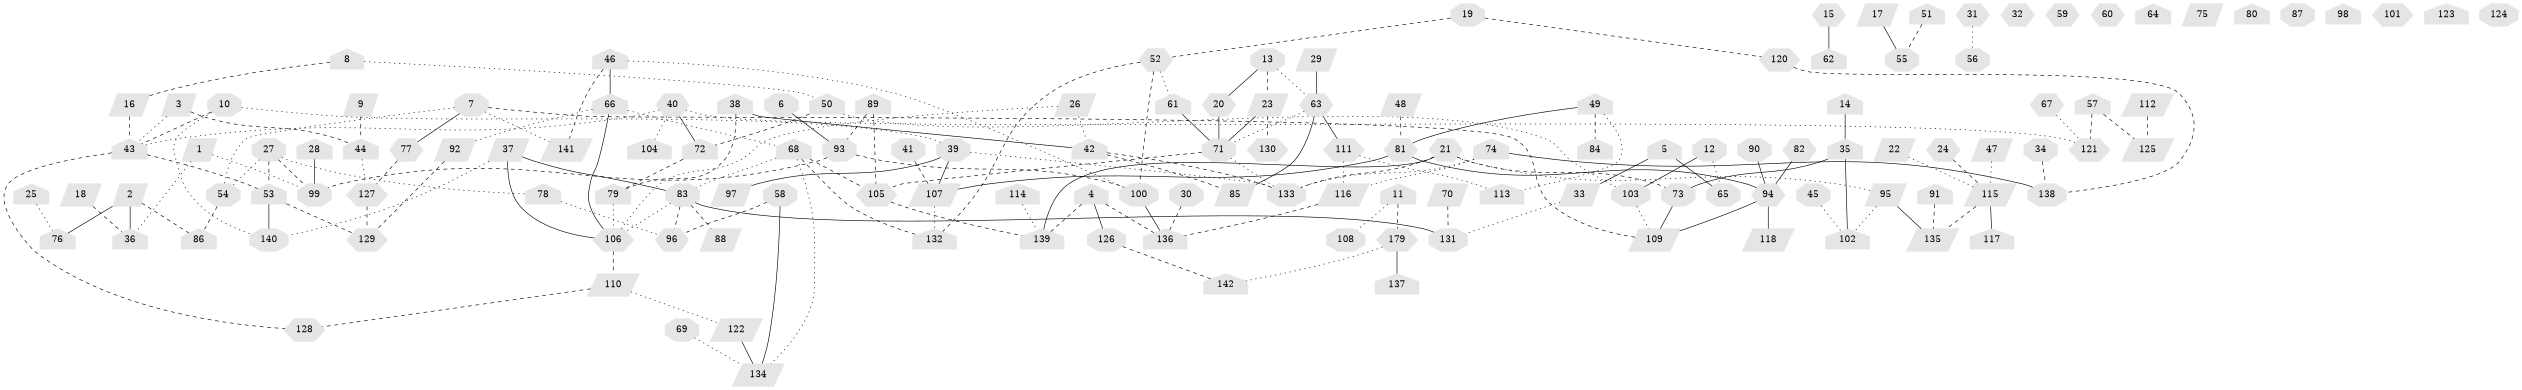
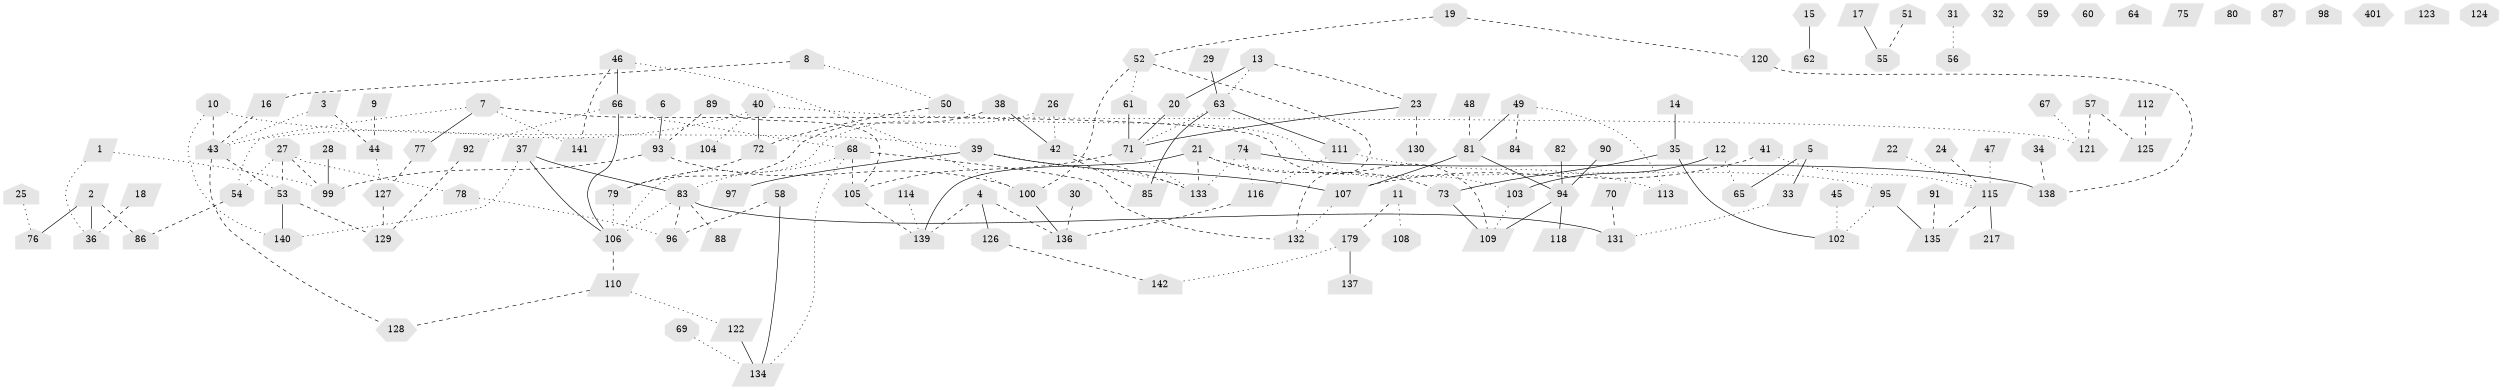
node "101": label "101" -> "401"
edge "41" -- "115": added
node "117": label "117" -> "217"
